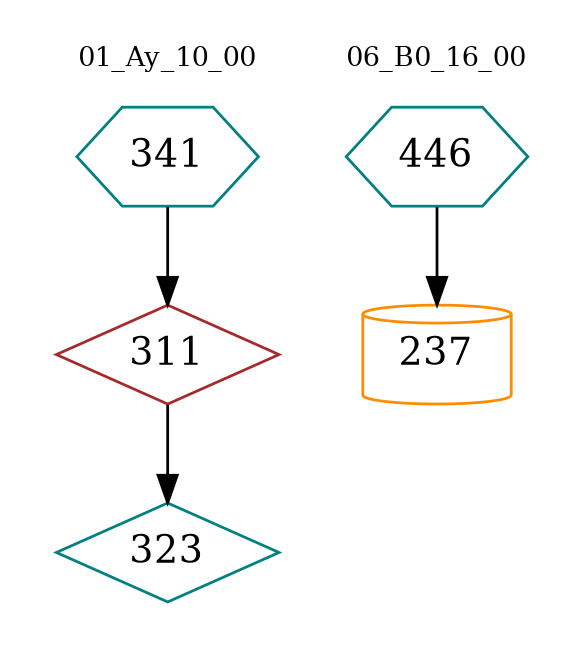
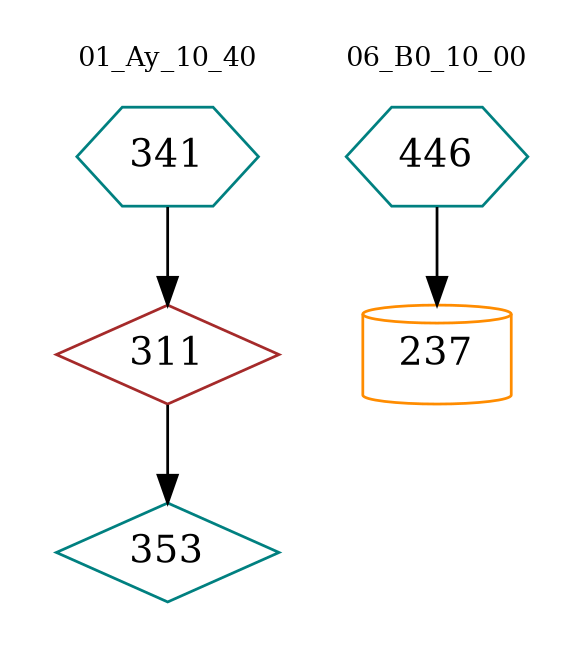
cluster "01_Ay_10_00": label "01_Ay_10_00" -> "01_Ay_10_40"
cluster "06_B0_16_00": label "06_B0_16_00" -> "06_B0_10_00"
node "323": label "323" -> "353"
